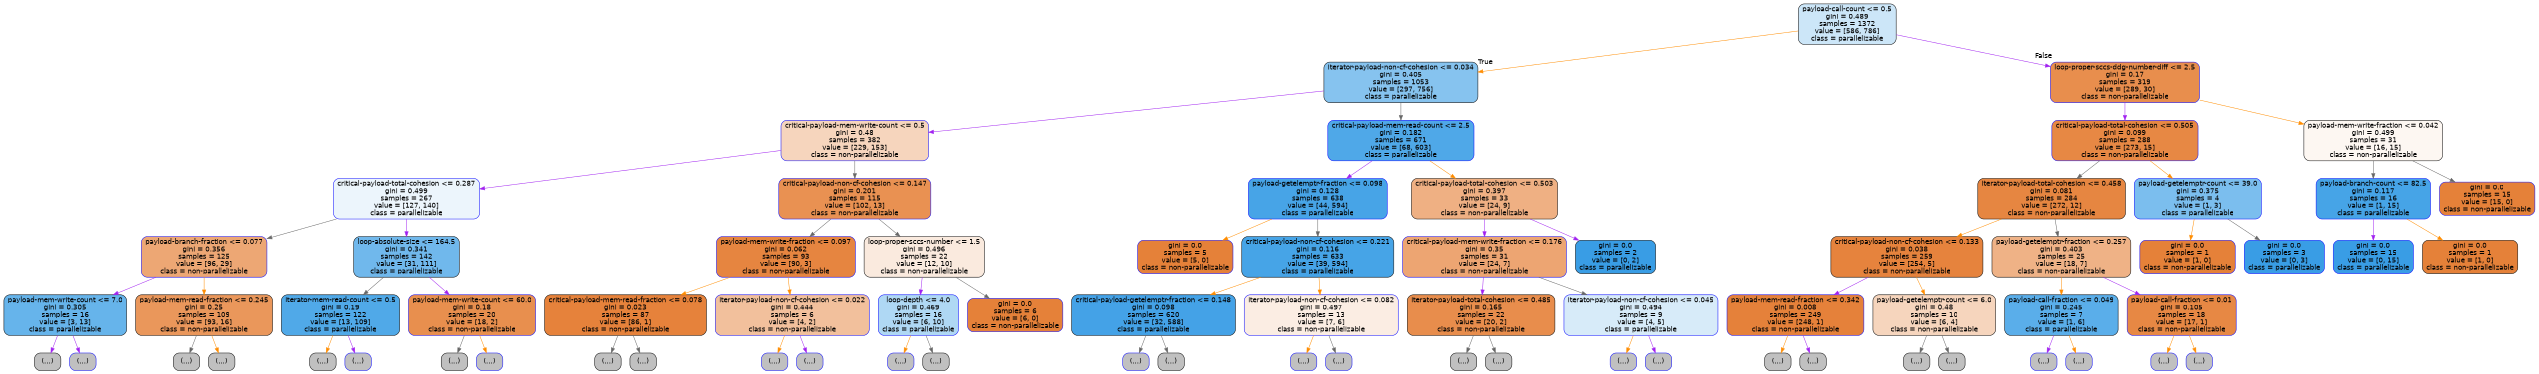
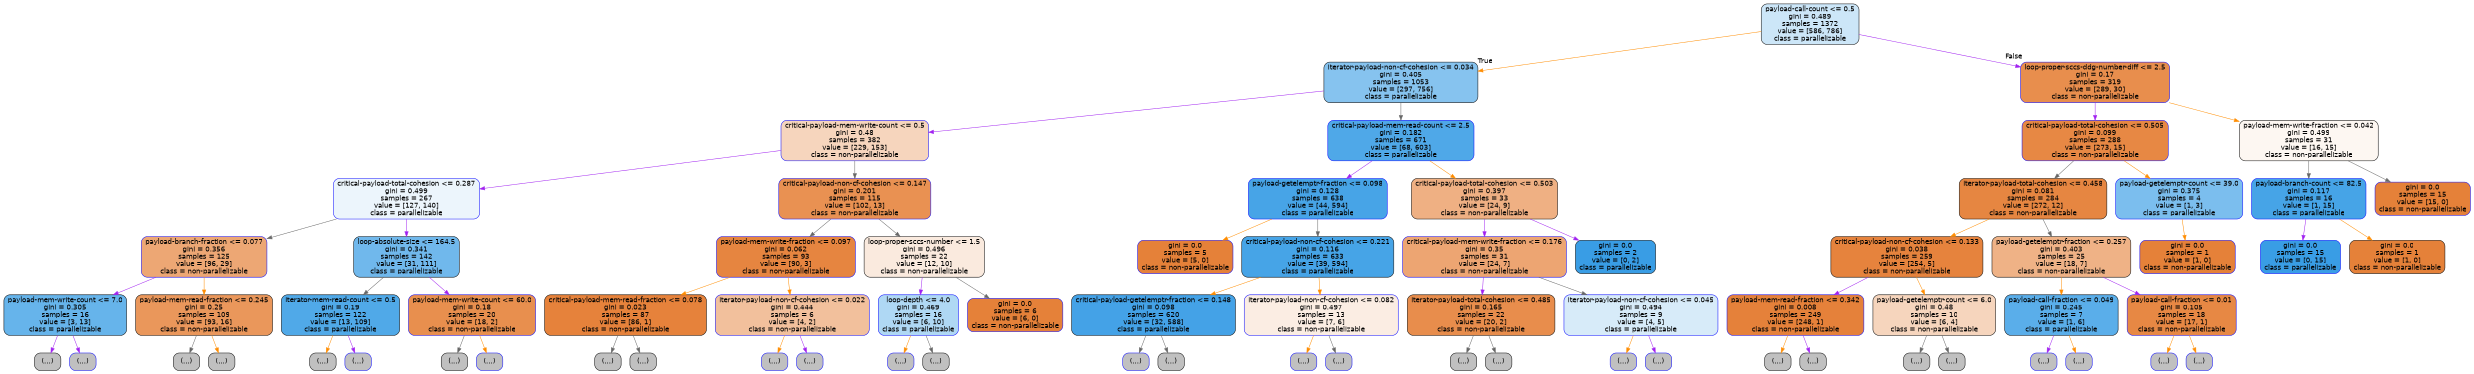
node "gini = 0.0 samples = 3 value = [0, 3] class = parallelizable": removed
